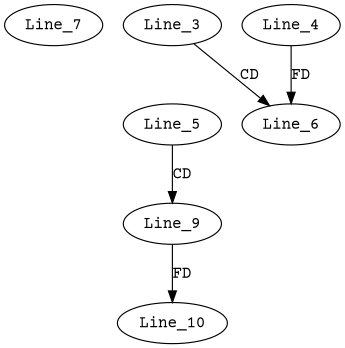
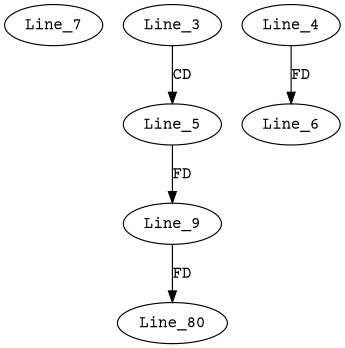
edge "Line_3" -> "Line_6": now "Line_3" -> "Line_5"
edge "Line_5" -> "Line_9": label "CD" -> "FD"
node "Line_10": label "Line_10" -> "Line_80"
